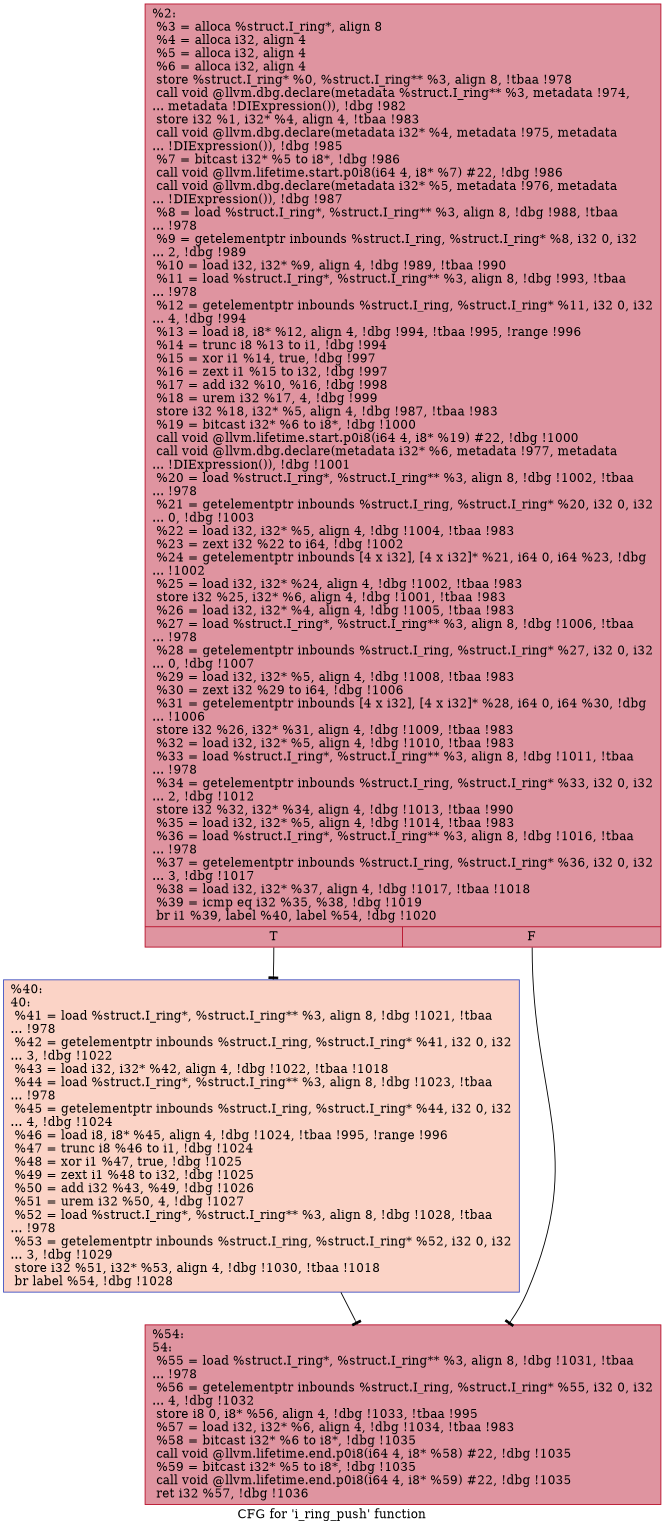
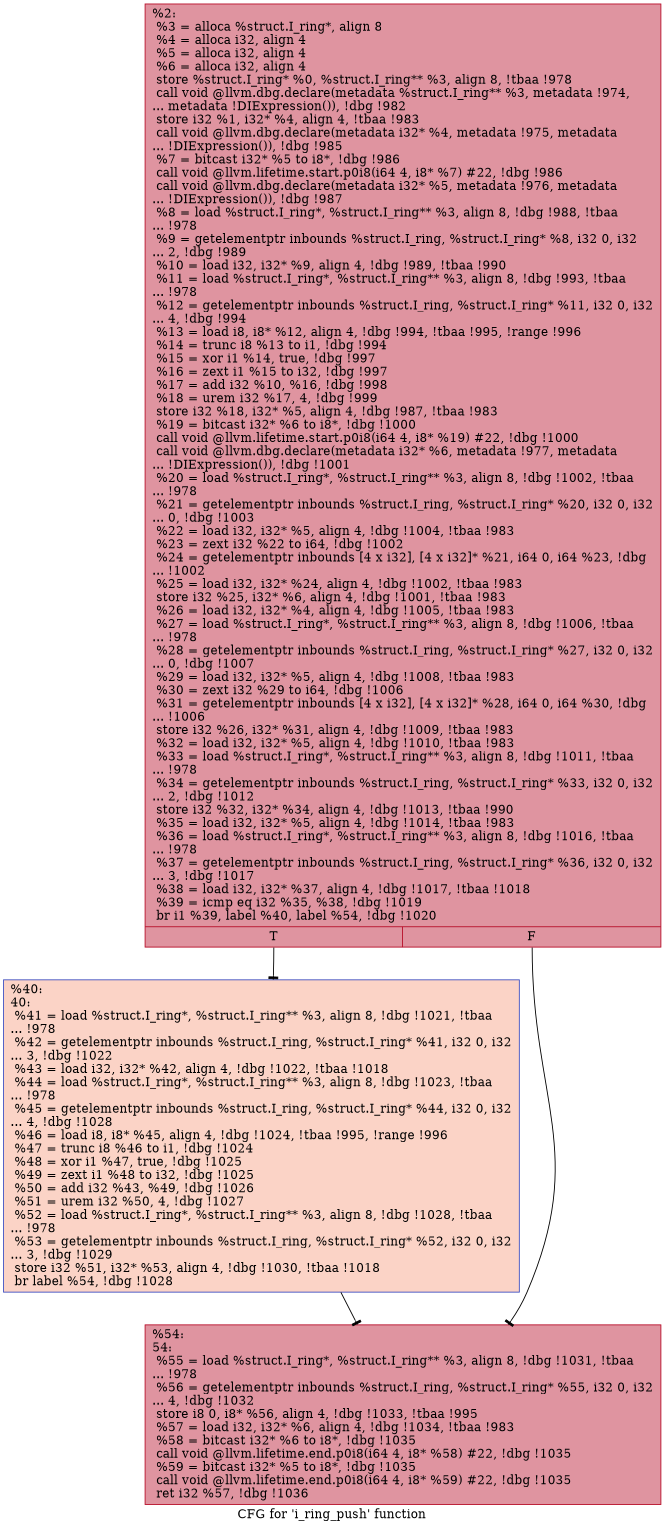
node "%40:": text "... 4, !dbg !1024" -> "... 4, !dbg !1028"
